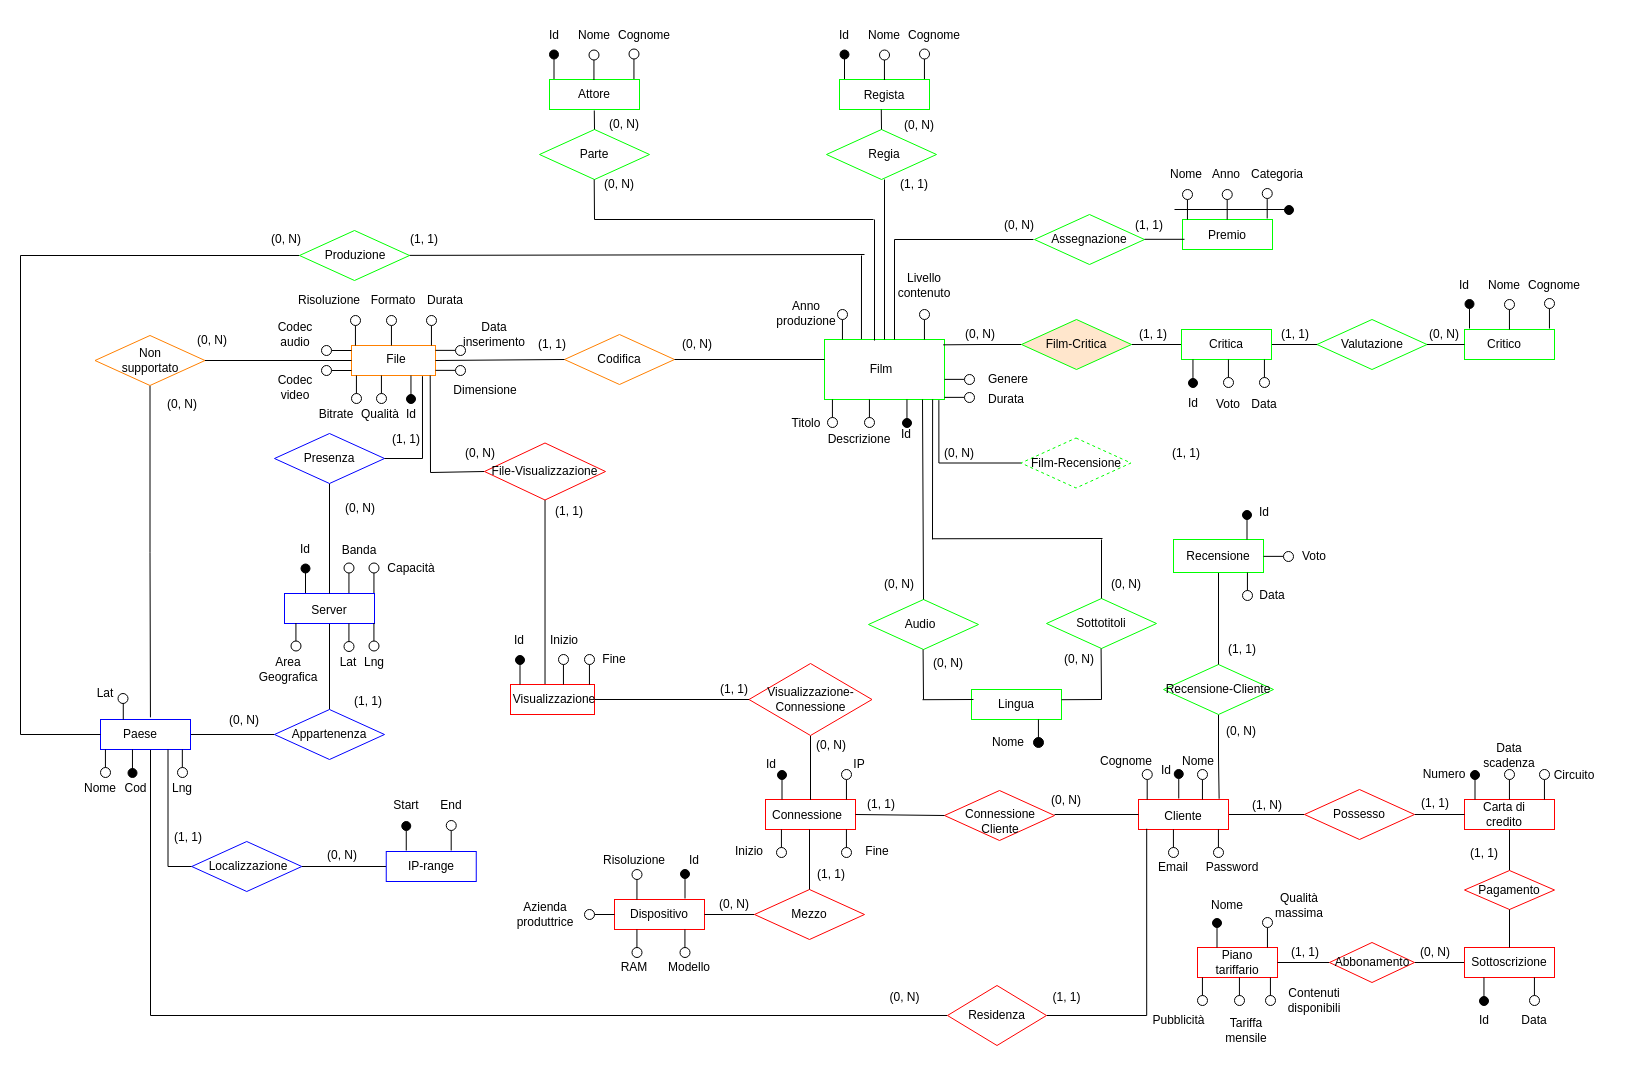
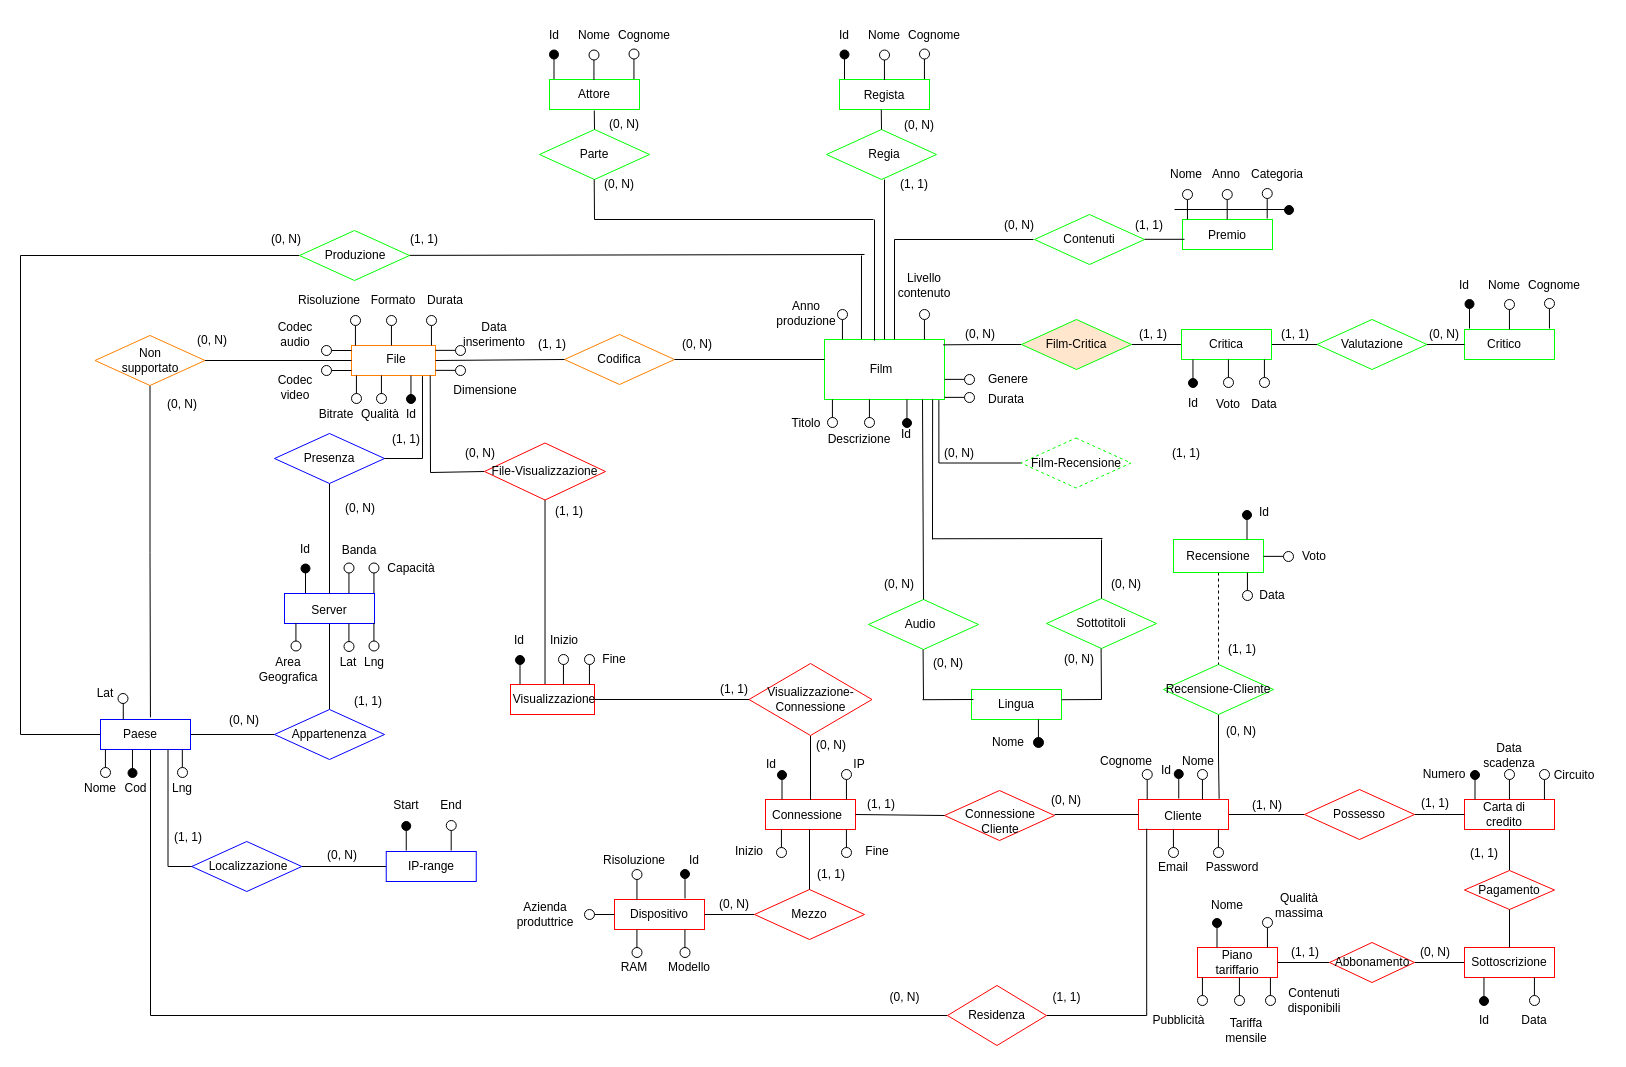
node "Assegnazione": label "Assegnazione" -> "Contenuti"
edge "Recensione" -- "Recensione-Cliente": style solid -> dashed
